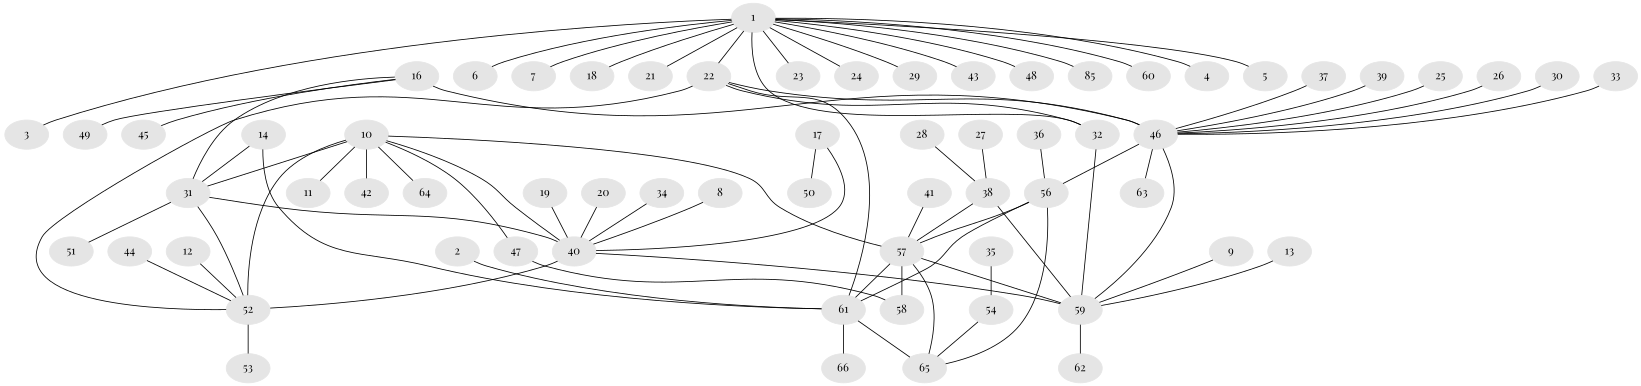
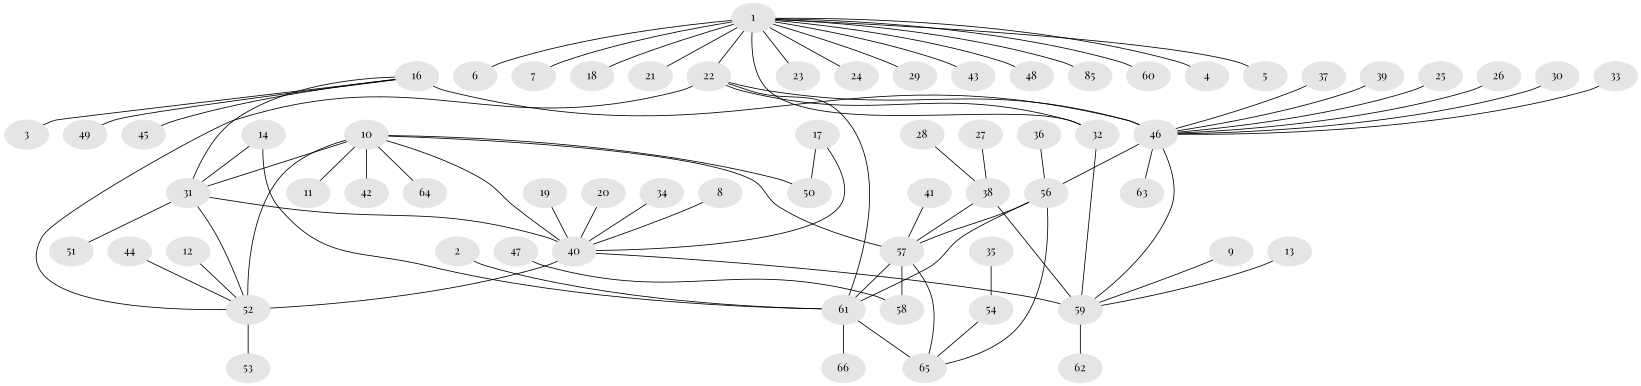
edge "1" -- "3": now "16" -- "3"
edge "10" -- "47": now "10" -- "50"
edge "57" -- "59": removed
